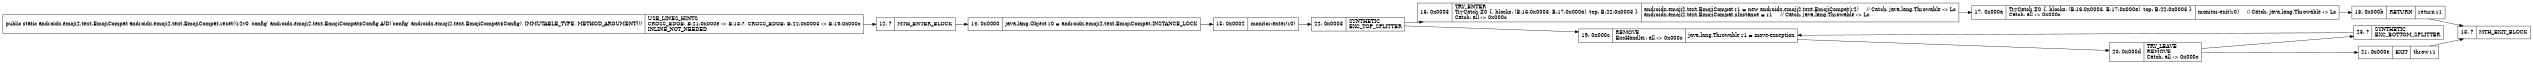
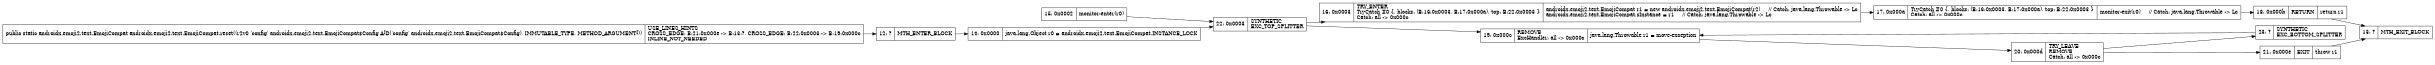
edge "14: 0x0000" -> "15: 0x0002": now "14: 0x0000" -> "22: 0x0003"
